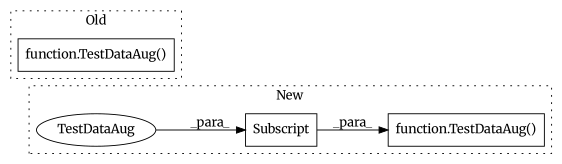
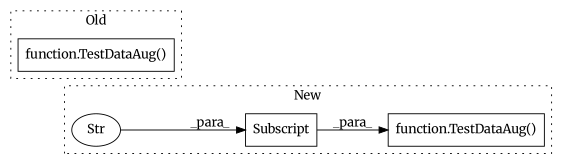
node "TestDataAug": label "TestDataAug" -> "Str"
